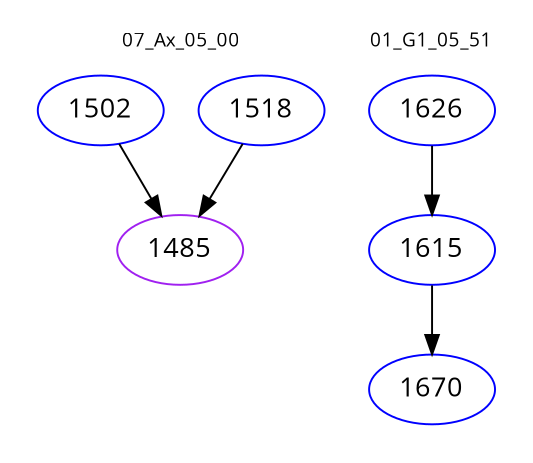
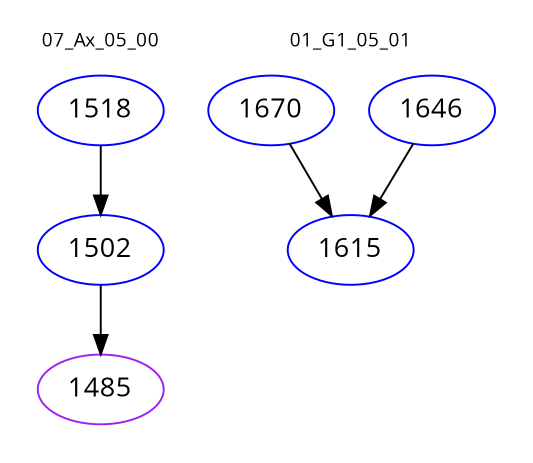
cluster "01_G1_05_51": label "01_G1_05_51" -> "01_G1_05_01"
node "1626": label "1626" -> "1646"
edge "1518" -> "1485": now "1518" -> "1502"
edge "1615" -> "1670": reversed
